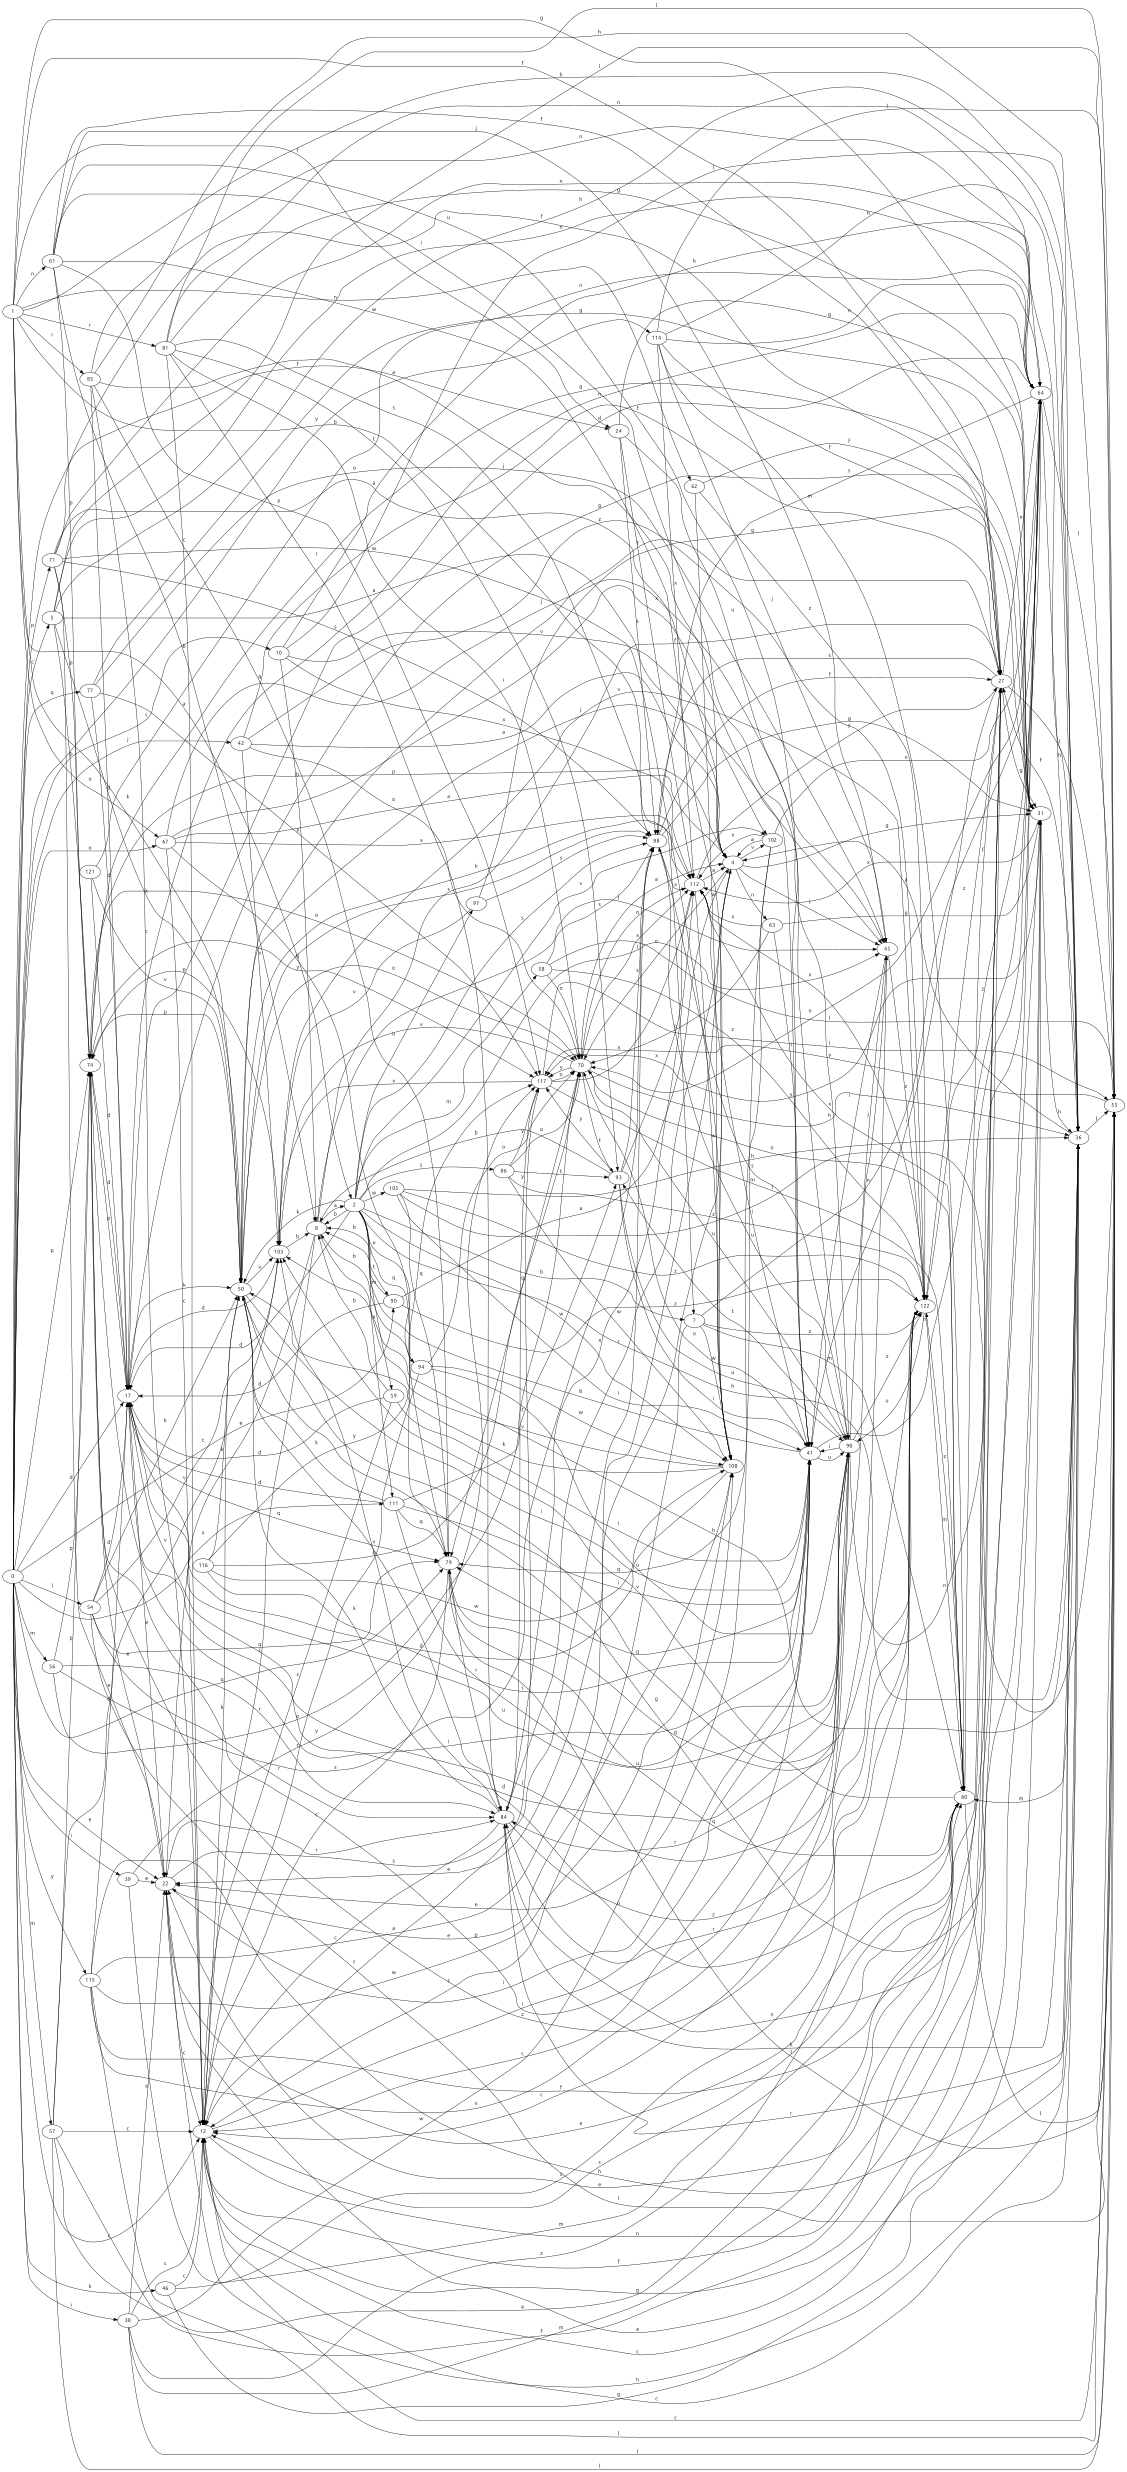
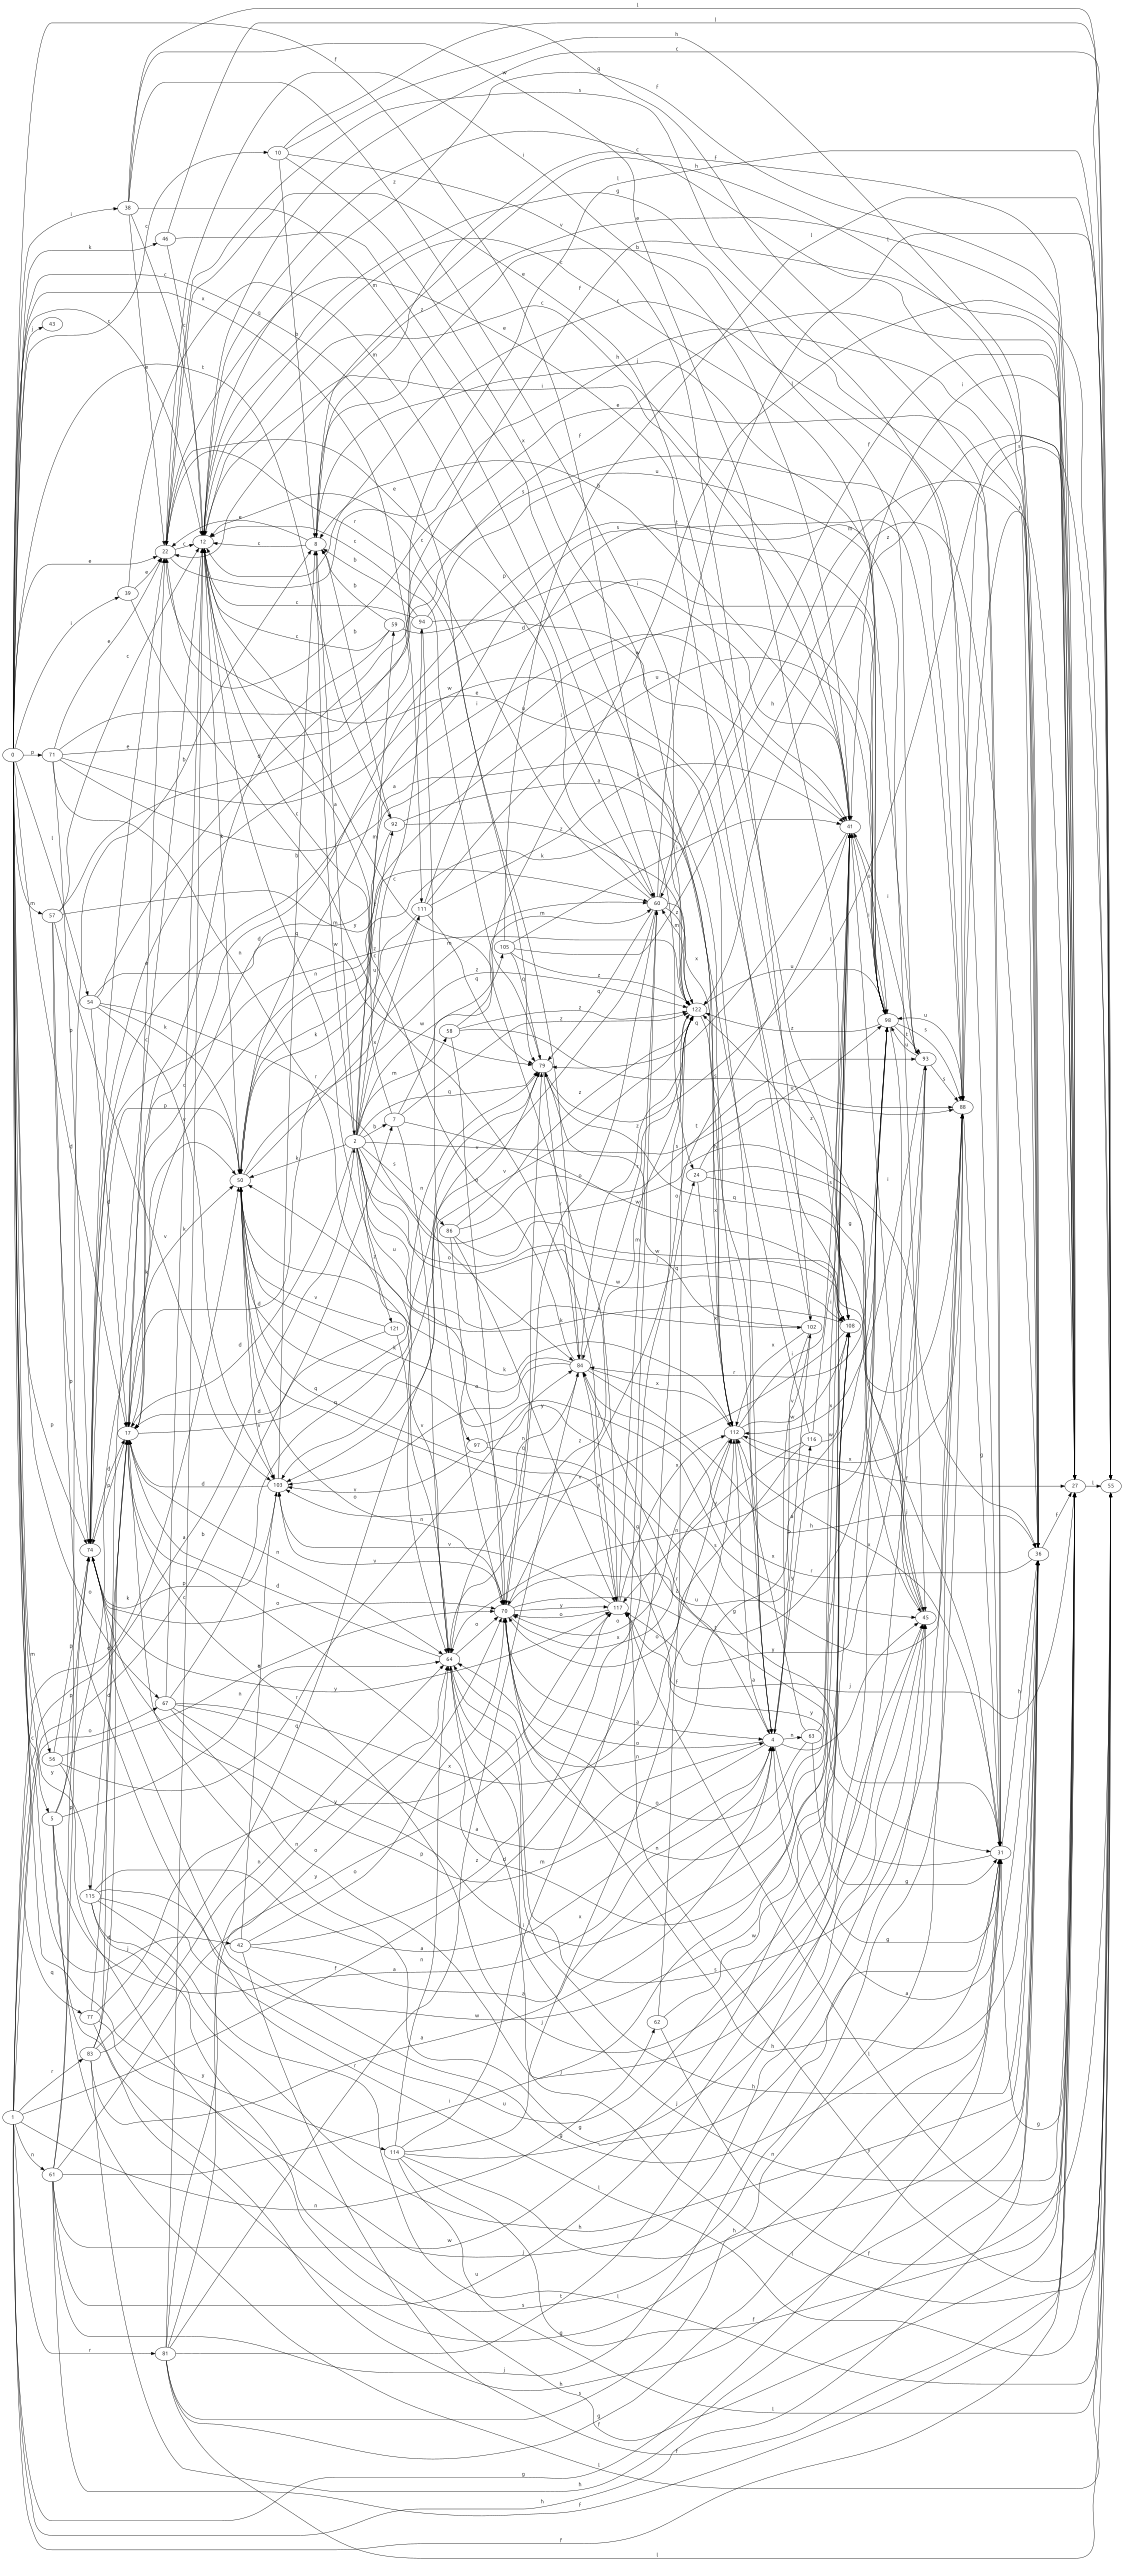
node "43": added
edge "36" -> "55": removed, label "l"
edge "2" -> "8": label "b" -> "w"
edge "2" -> "121": added, label "z"
node "90": label "90" -> "92"
edge "4" -> "116": added, label "y"
edge "50" -> "60": label "u" -> "m"
edge "57" -> "60": label "e" -> "m"
